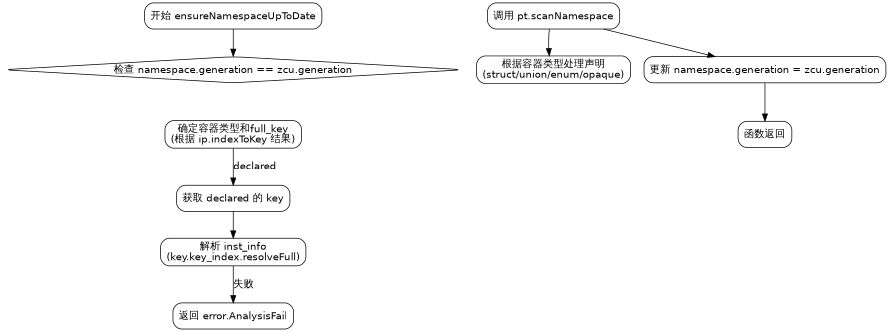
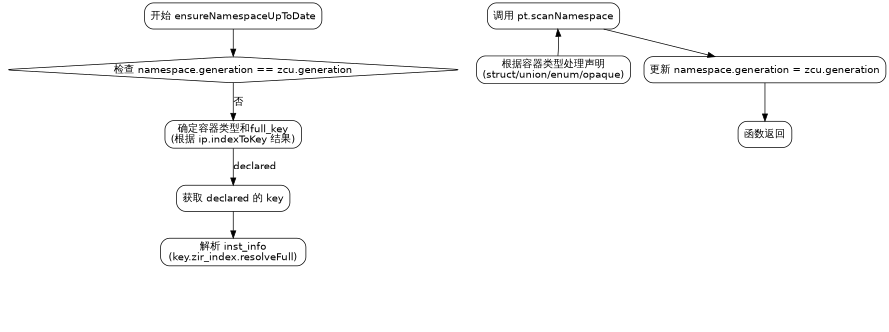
edge "调用 pt.scanNamespace" -> "根据容器类型处理声明 (struct/union/enum/opaque)": reversed
edge "检查 namespace.generation == zcu.generation" -> "确定容器类型和full_key (根据 ip.indexToKey 结果)": added, label "否"
node "解析 inst_info (key.key_index.resolveFull)": label "解析 inst_info (key.key_index.resolveFull)" -> "解析 inst_info (key.zir_index.resolveFull)"
node "返回 error.AnalysisFail": removed
